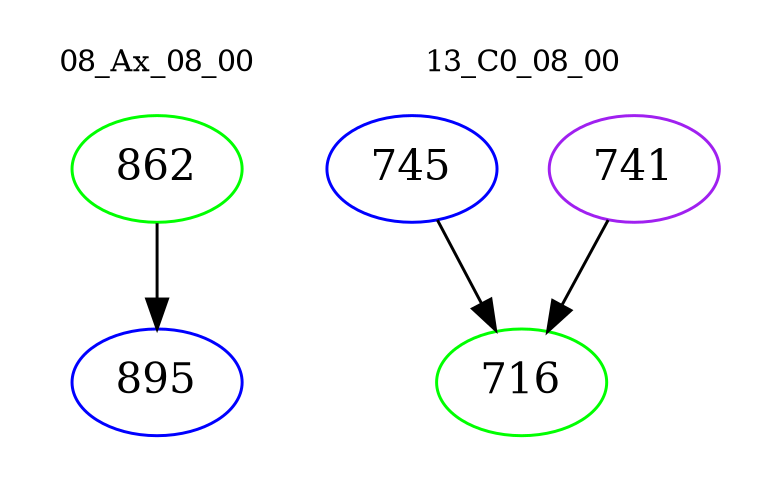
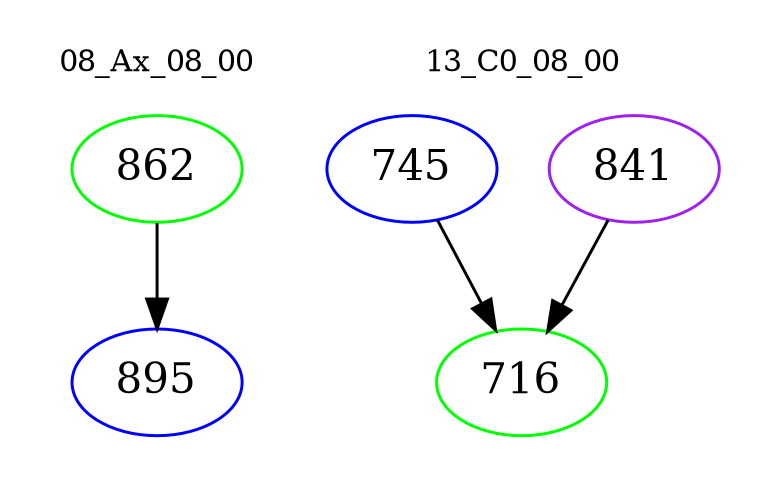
node "741": label "741" -> "841"
